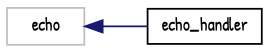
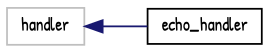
node "echo": label "echo" -> "handler"
